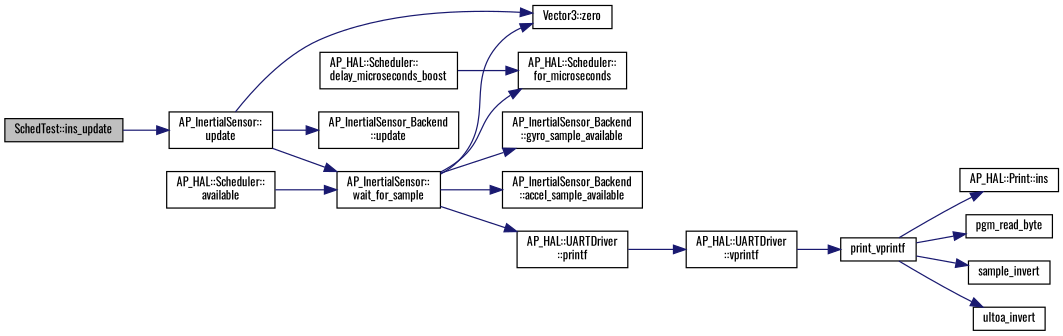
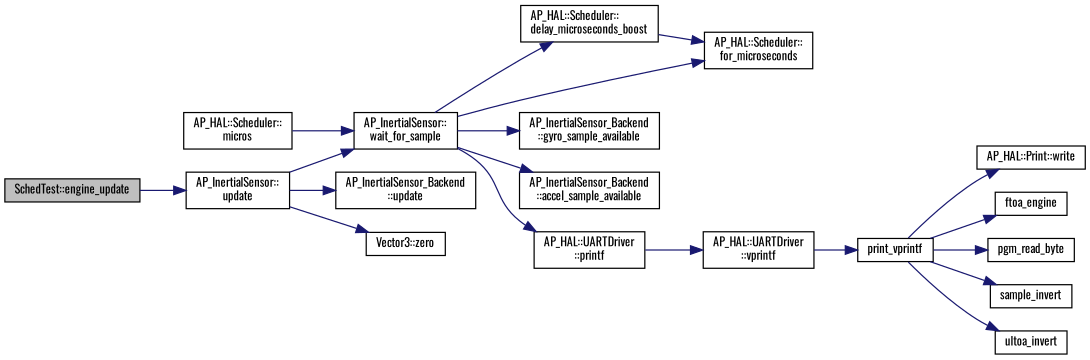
edge "AP_InertialSensor:: wait_for_sample" -> "Vector3::zero": now "AP_InertialSensor:: wait_for_sample" -> "AP_HAL::Scheduler:: delay_microseconds_boost"
node "SchedTest::ins_update": label "SchedTest::ins_update" -> "SchedTest::engine_update"
node "AP_HAL::Print::ins": label "AP_HAL::Print::ins" -> "AP_HAL::Print::write"
node "AP_HAL::Scheduler:: available": label "AP_HAL::Scheduler:: available" -> "AP_HAL::Scheduler:: micros"
node "ftoa_engine": added
